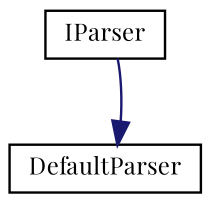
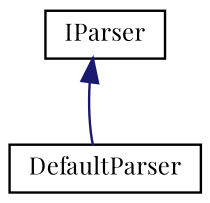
edge "IParser" -> "DefaultParser": reversed
